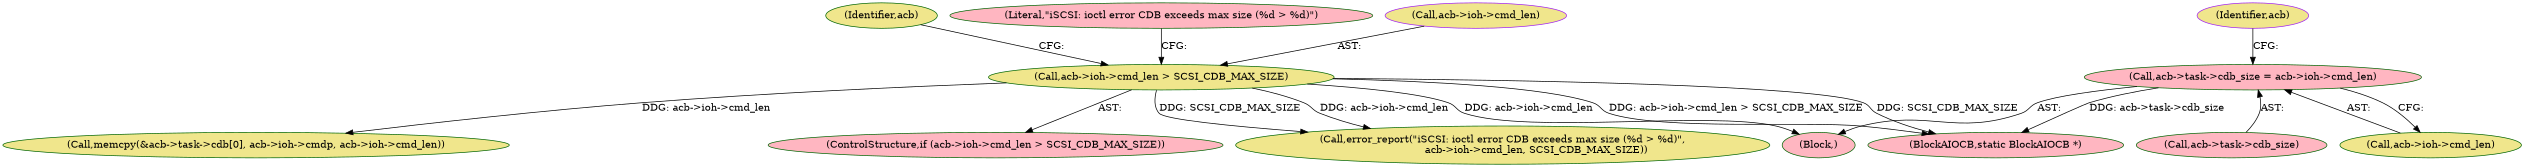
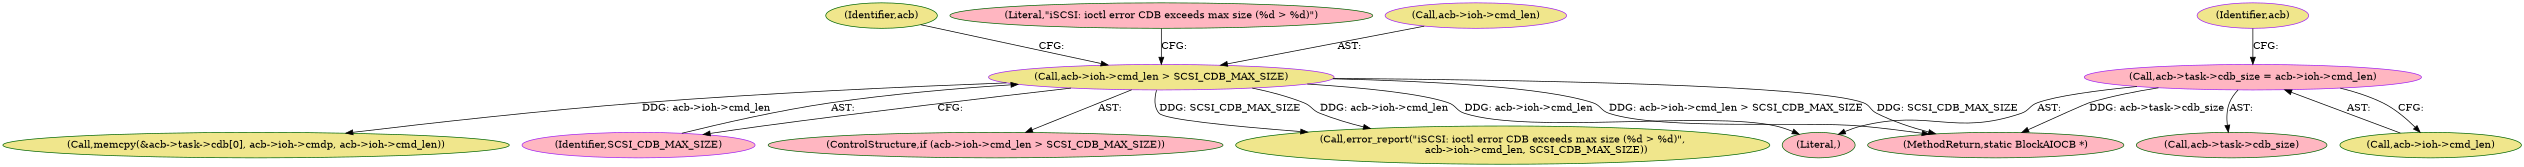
node "(Call,acb->ioh->cmd_len > SCSI_CDB_MAX_SIZE)": color darkgreen -> purple
node "(Call,acb->task->cdb_size = acb->ioh->cmd_len)": color darkgreen -> purple
edge "(Call,acb->task->cdb_size)" -> "(Call,acb->task->cdb_size = acb->ioh->cmd_len)": reversed
node "(Identifier,SCSI_CDB_MAX_SIZE)": added
node "(Block,)": label "(Block,)" -> "(Literal,)"
node "(BlockAIOCB,static BlockAIOCB *)": label "(BlockAIOCB,static BlockAIOCB *)" -> "(MethodReturn,static BlockAIOCB *)"
